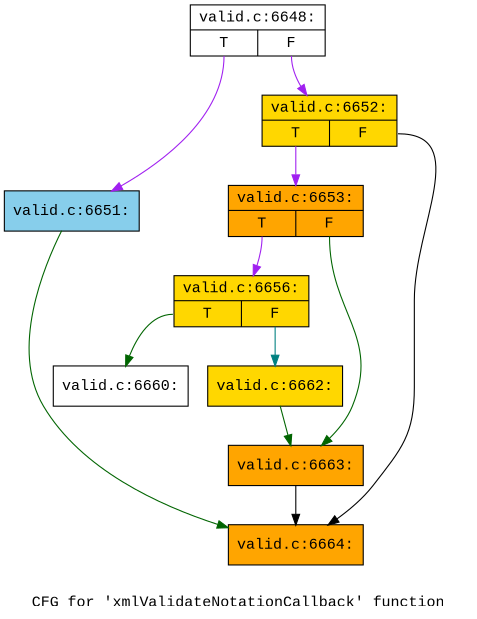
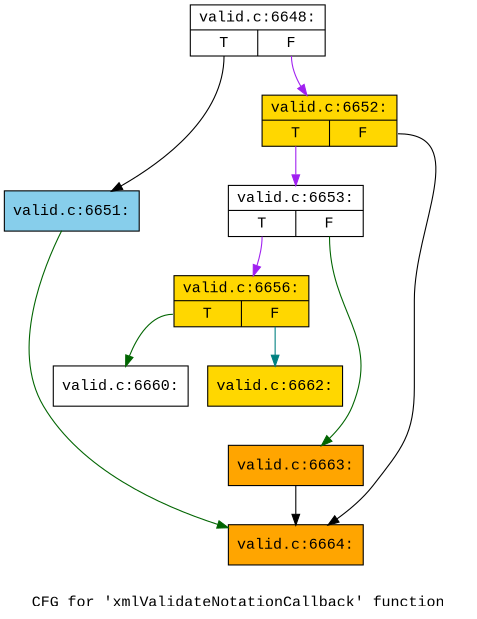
edge "valid.c:6648:" -> "valid.c:6651:": color purple -> black
node "valid.c:6653:": fillcolor orange -> white
edge "valid.c:6662:" -> "valid.c:6663:": removed
